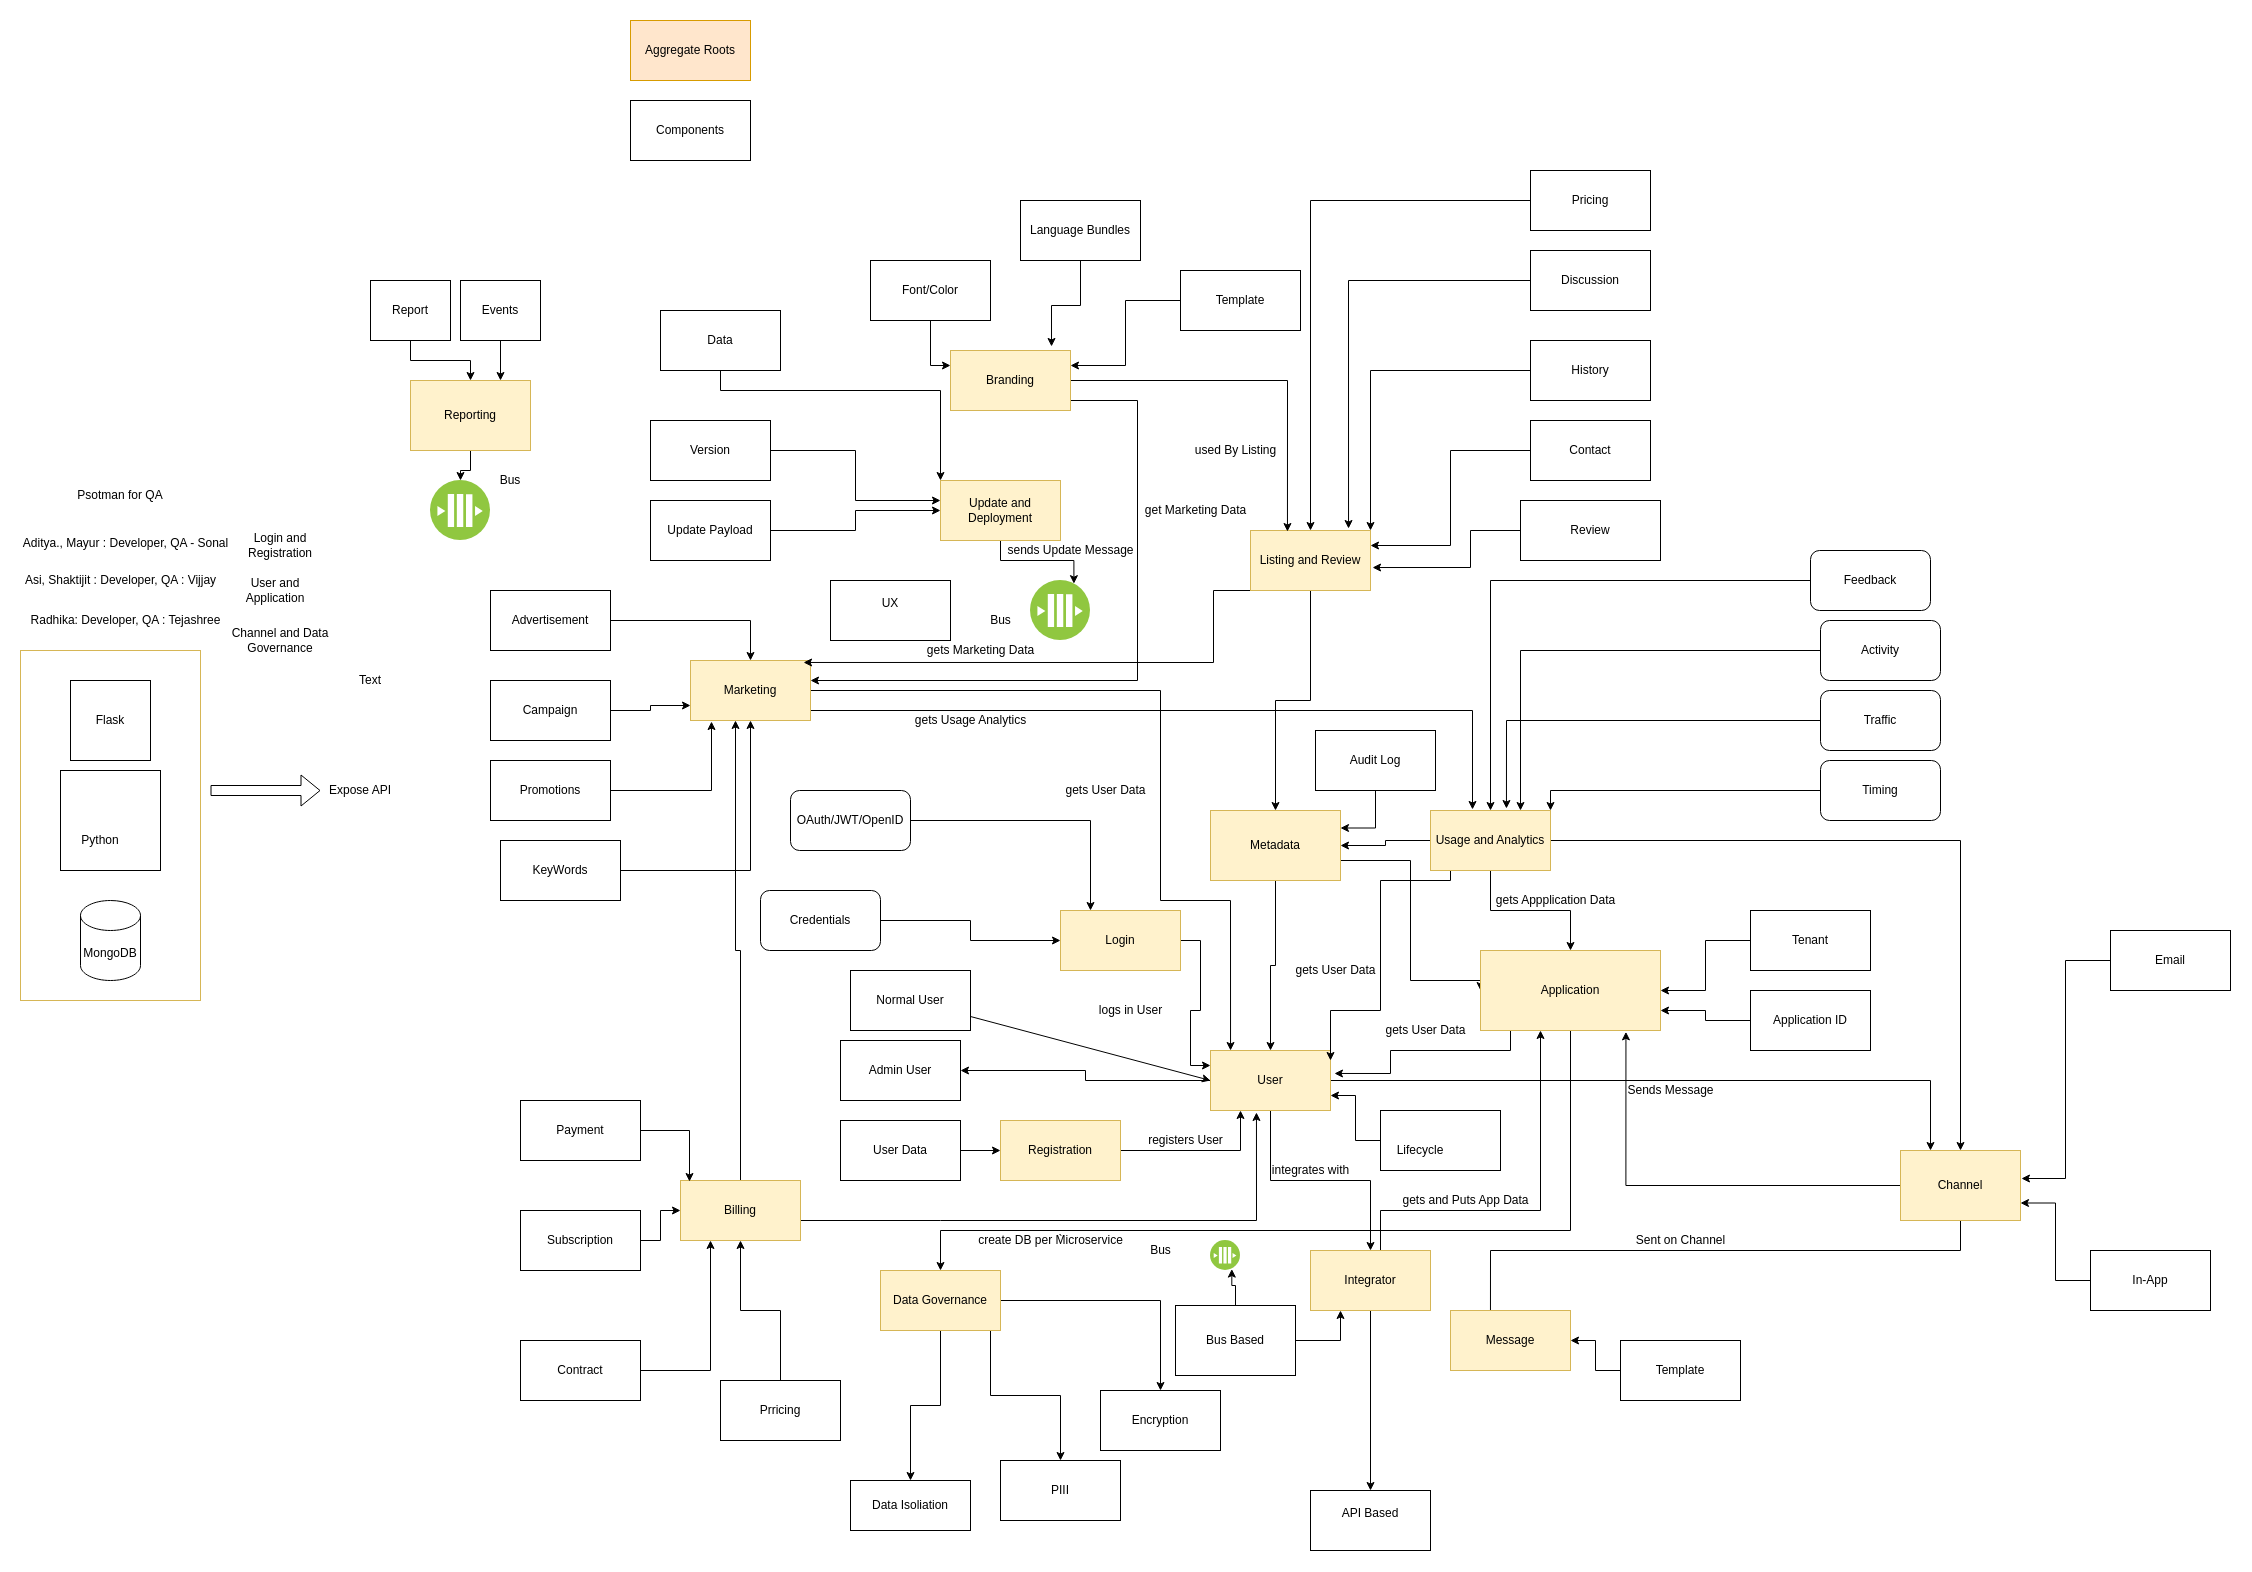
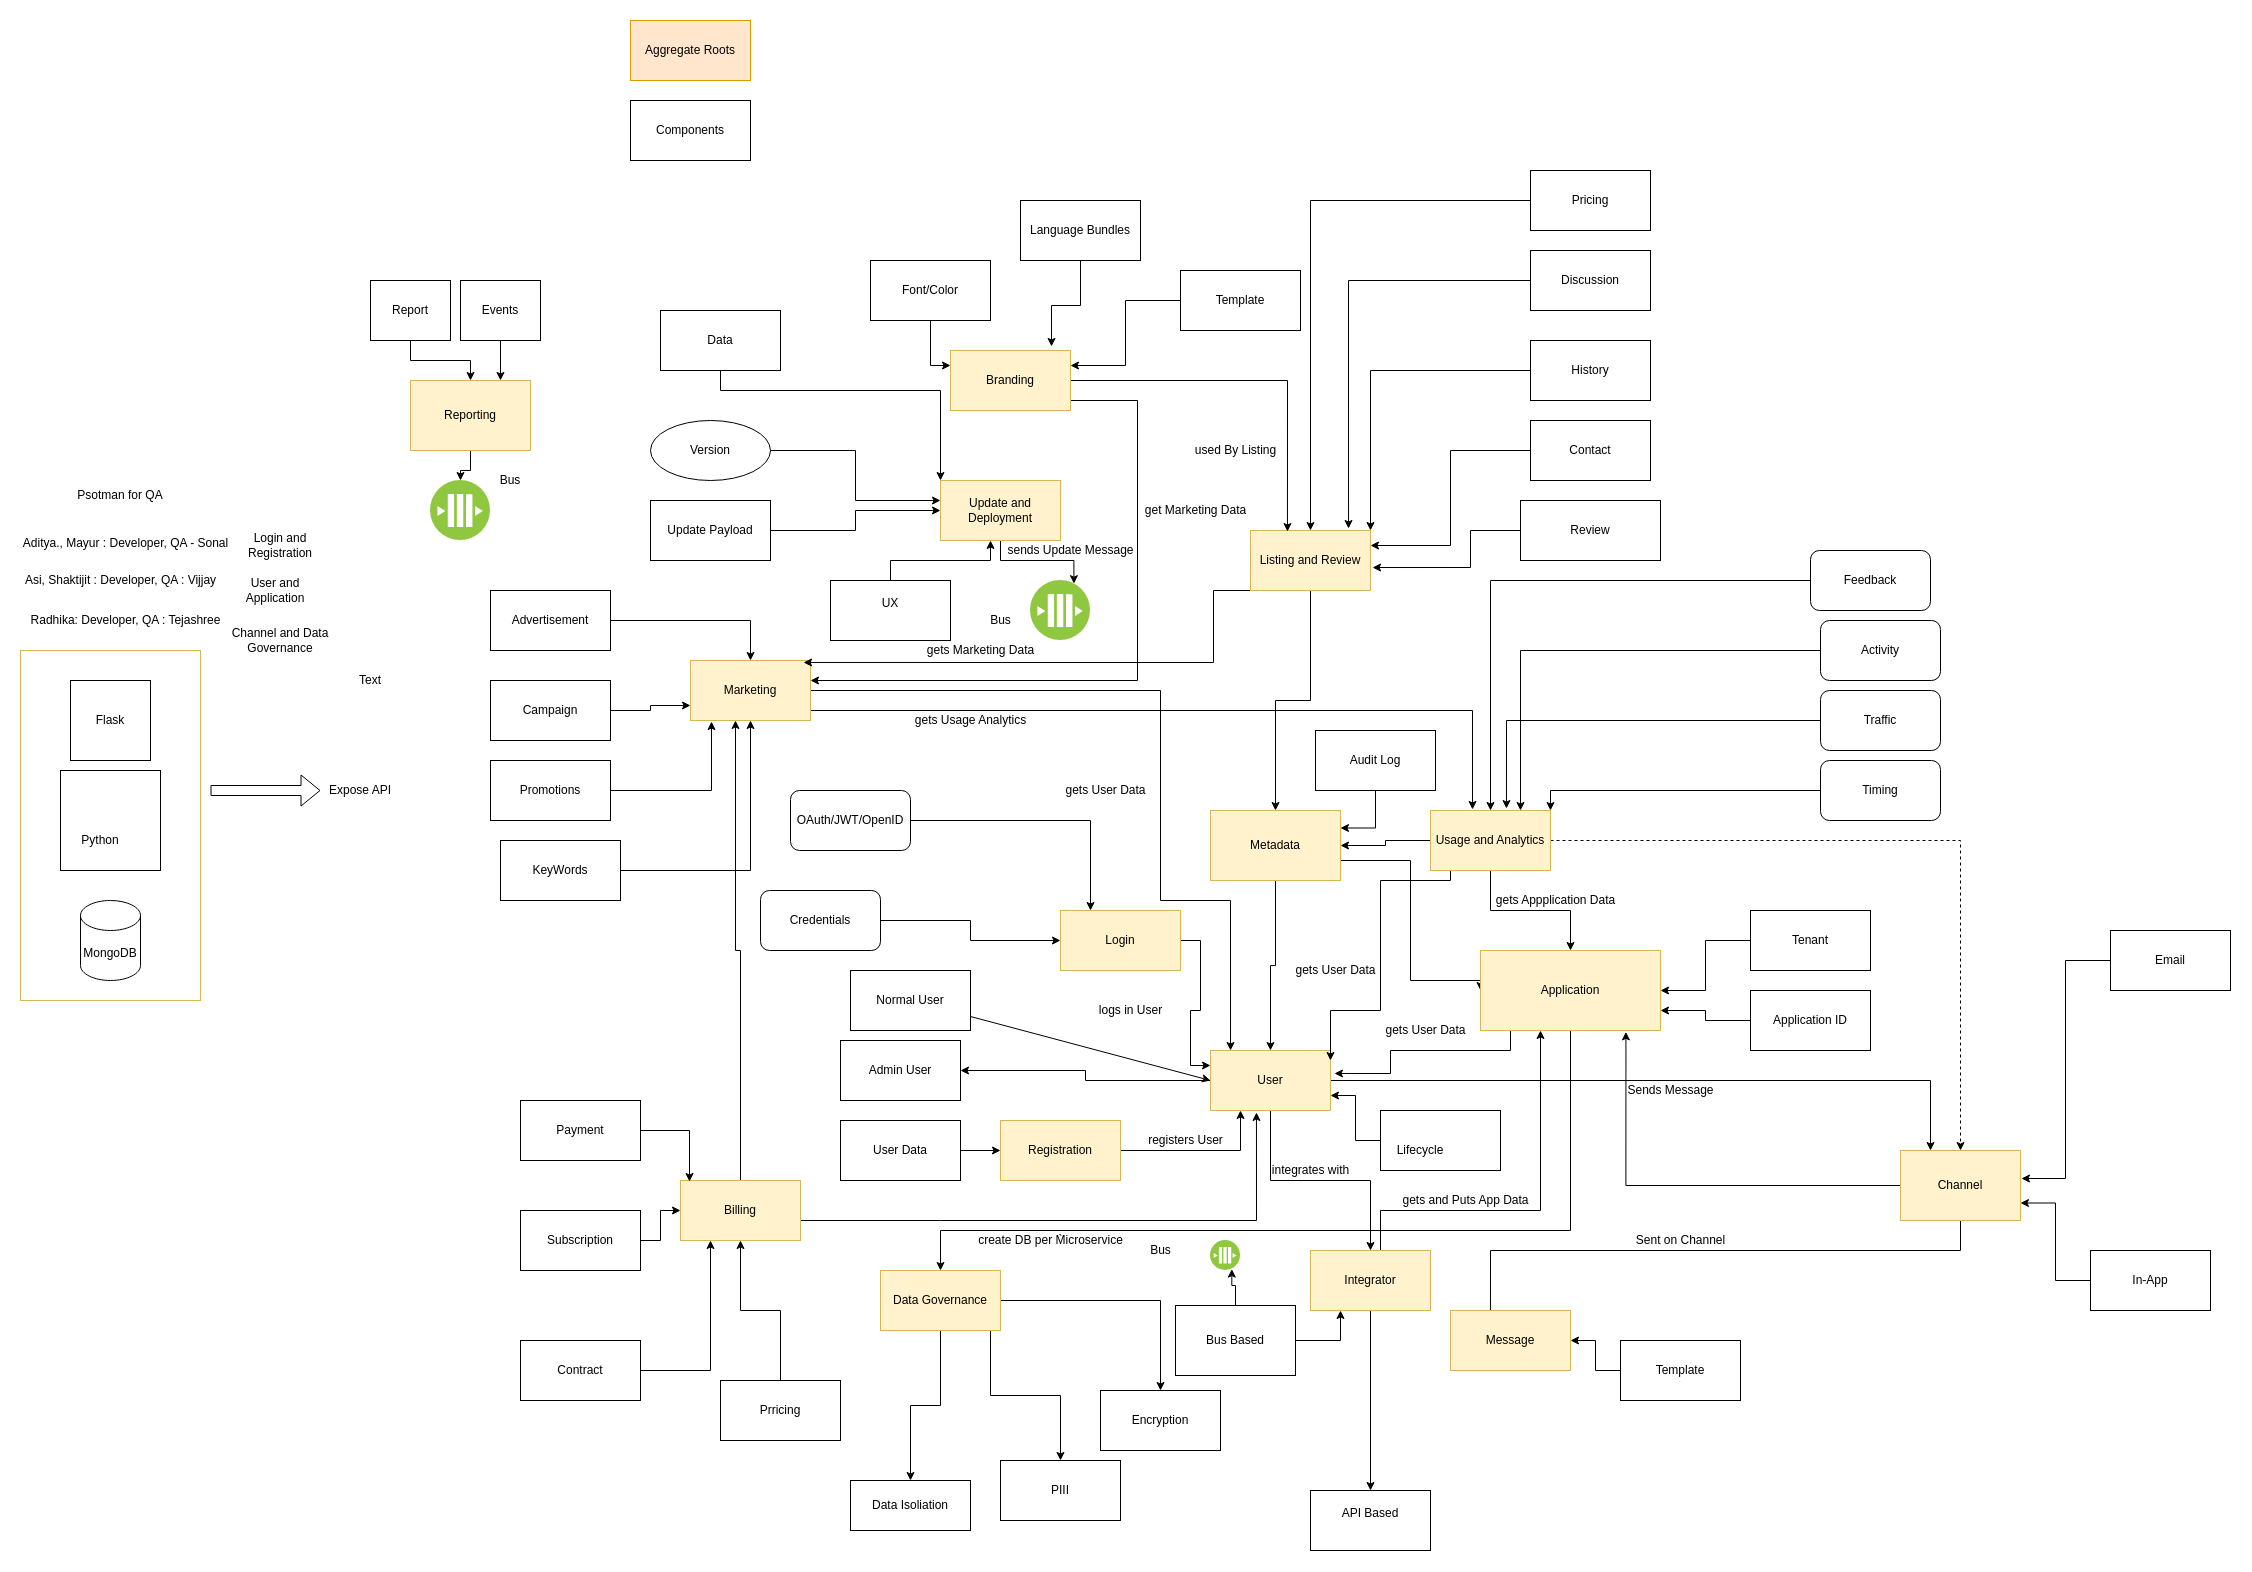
node "Version": shape rectangle -> ellipse
edge "UX" -> "Update and Deployment": added
edge "Usage and Analytics" -> "Channel": style solid -> dashed
